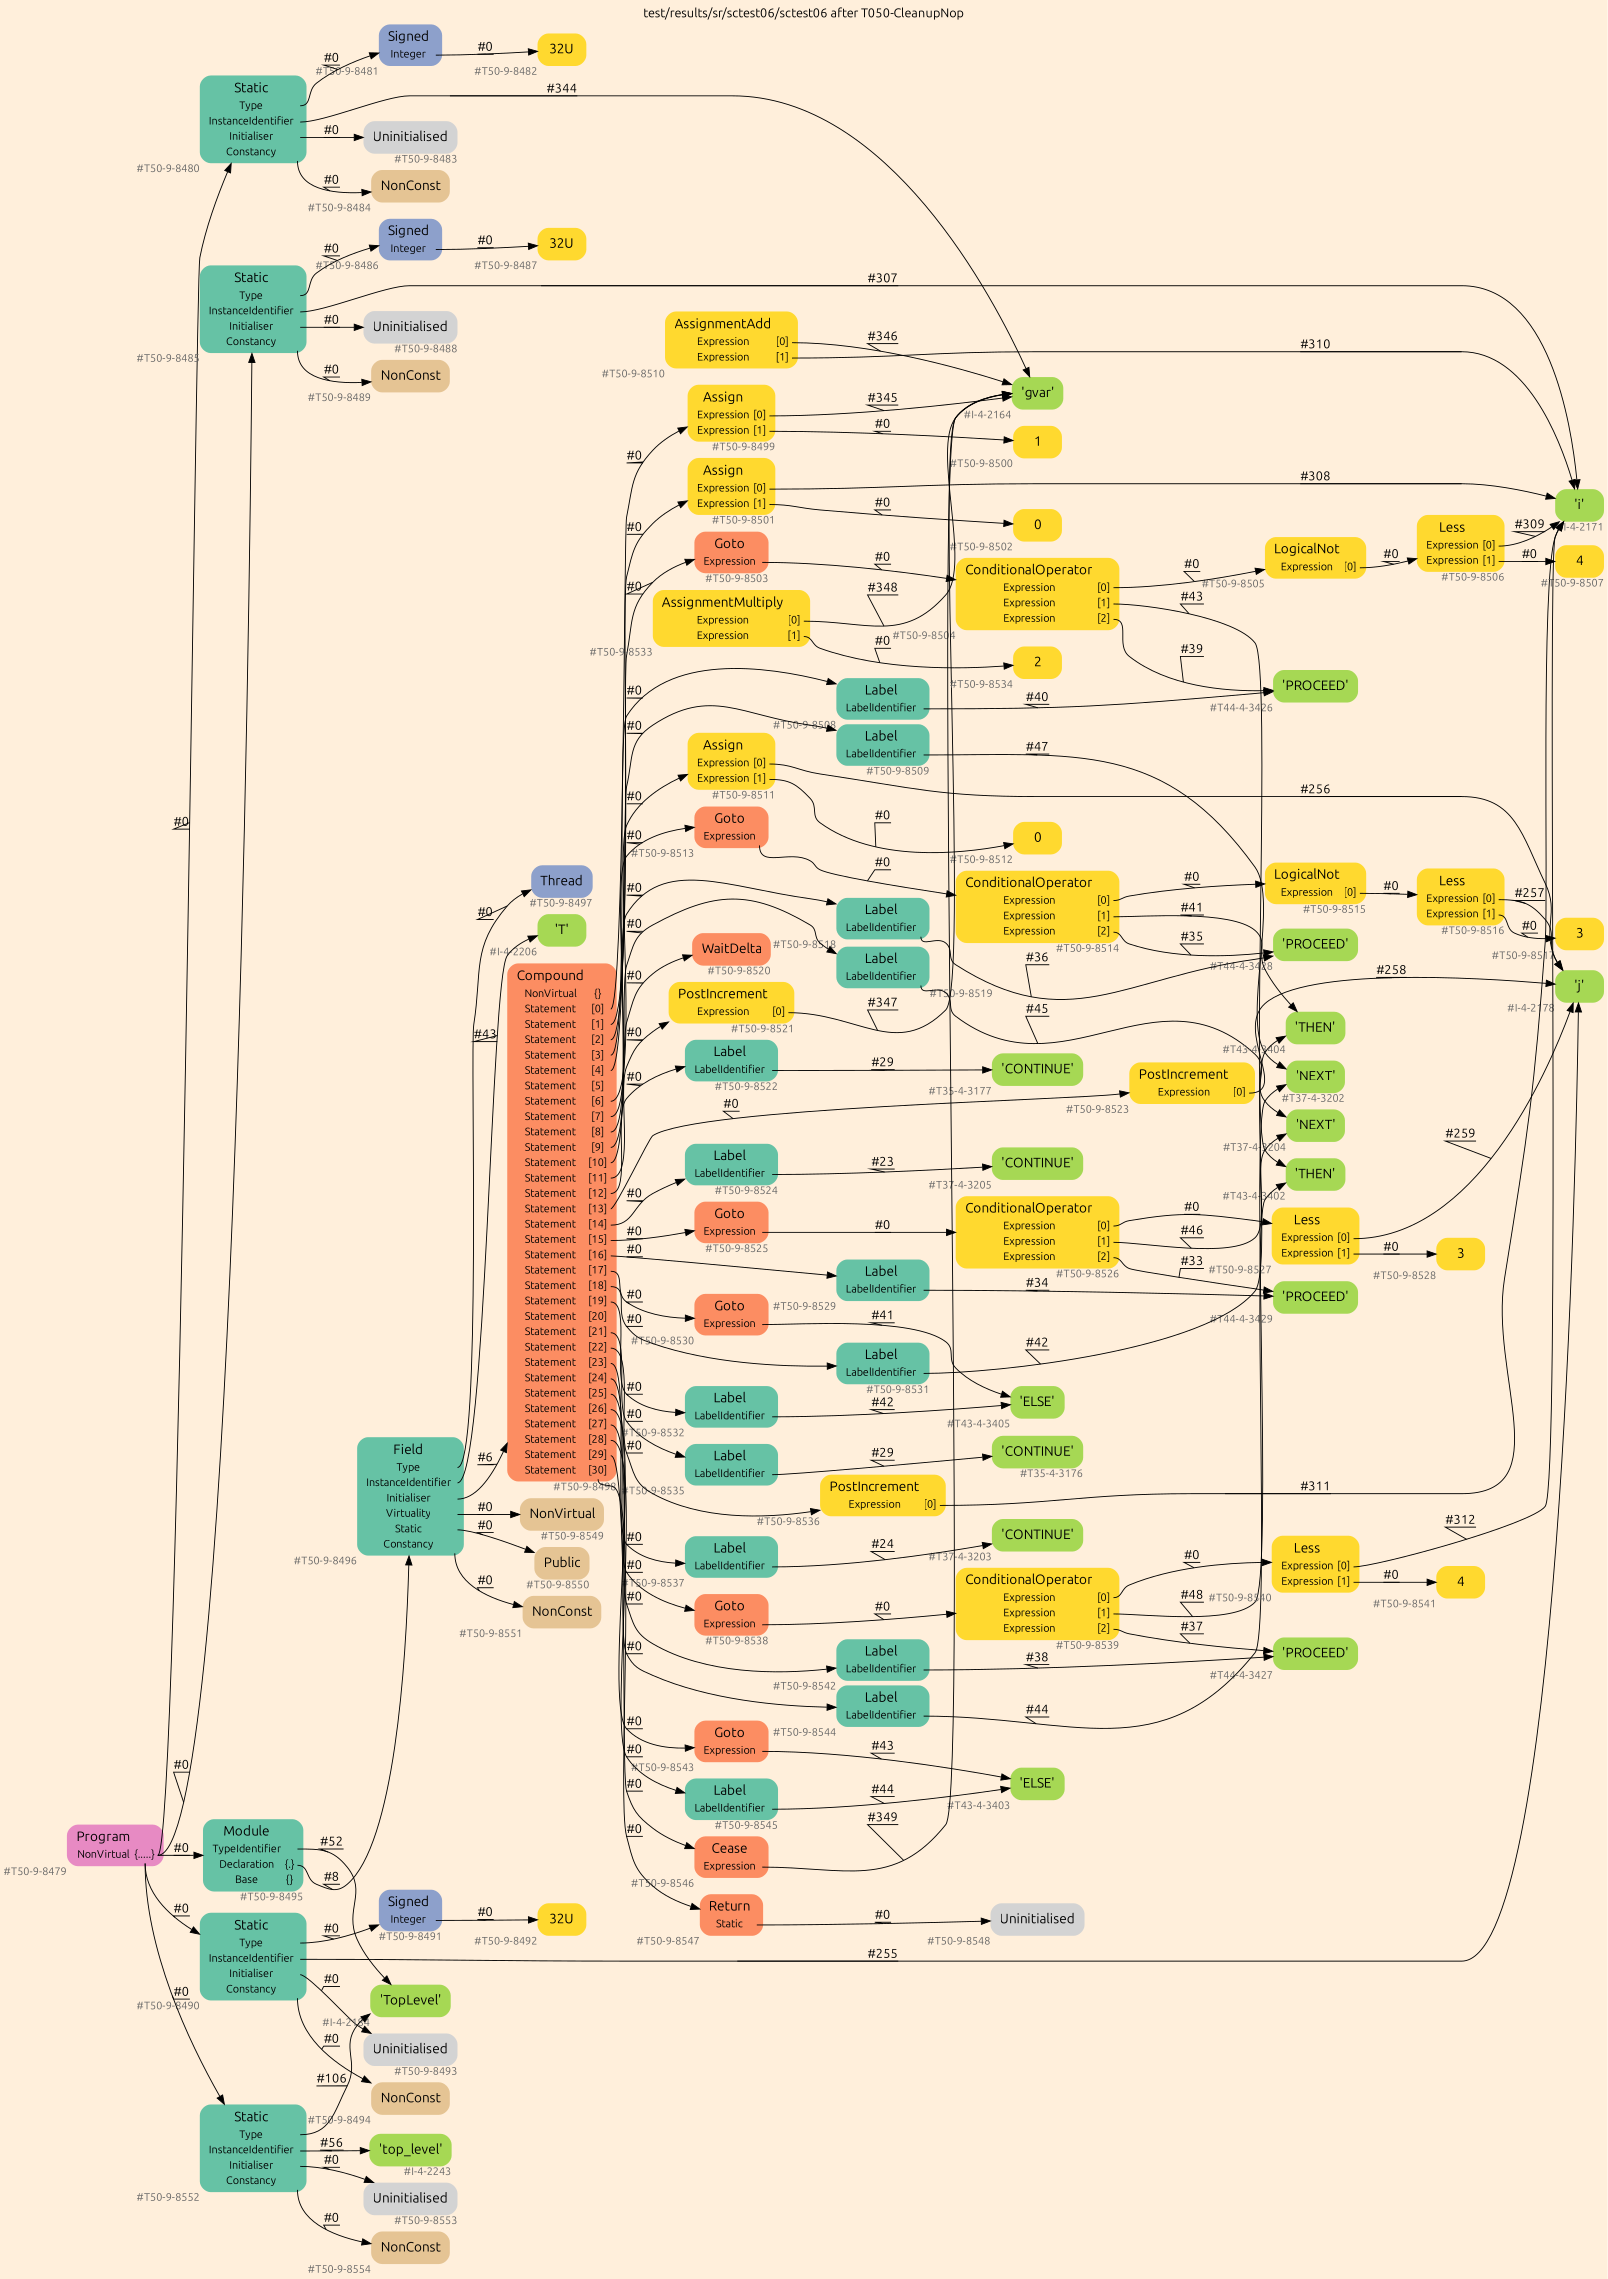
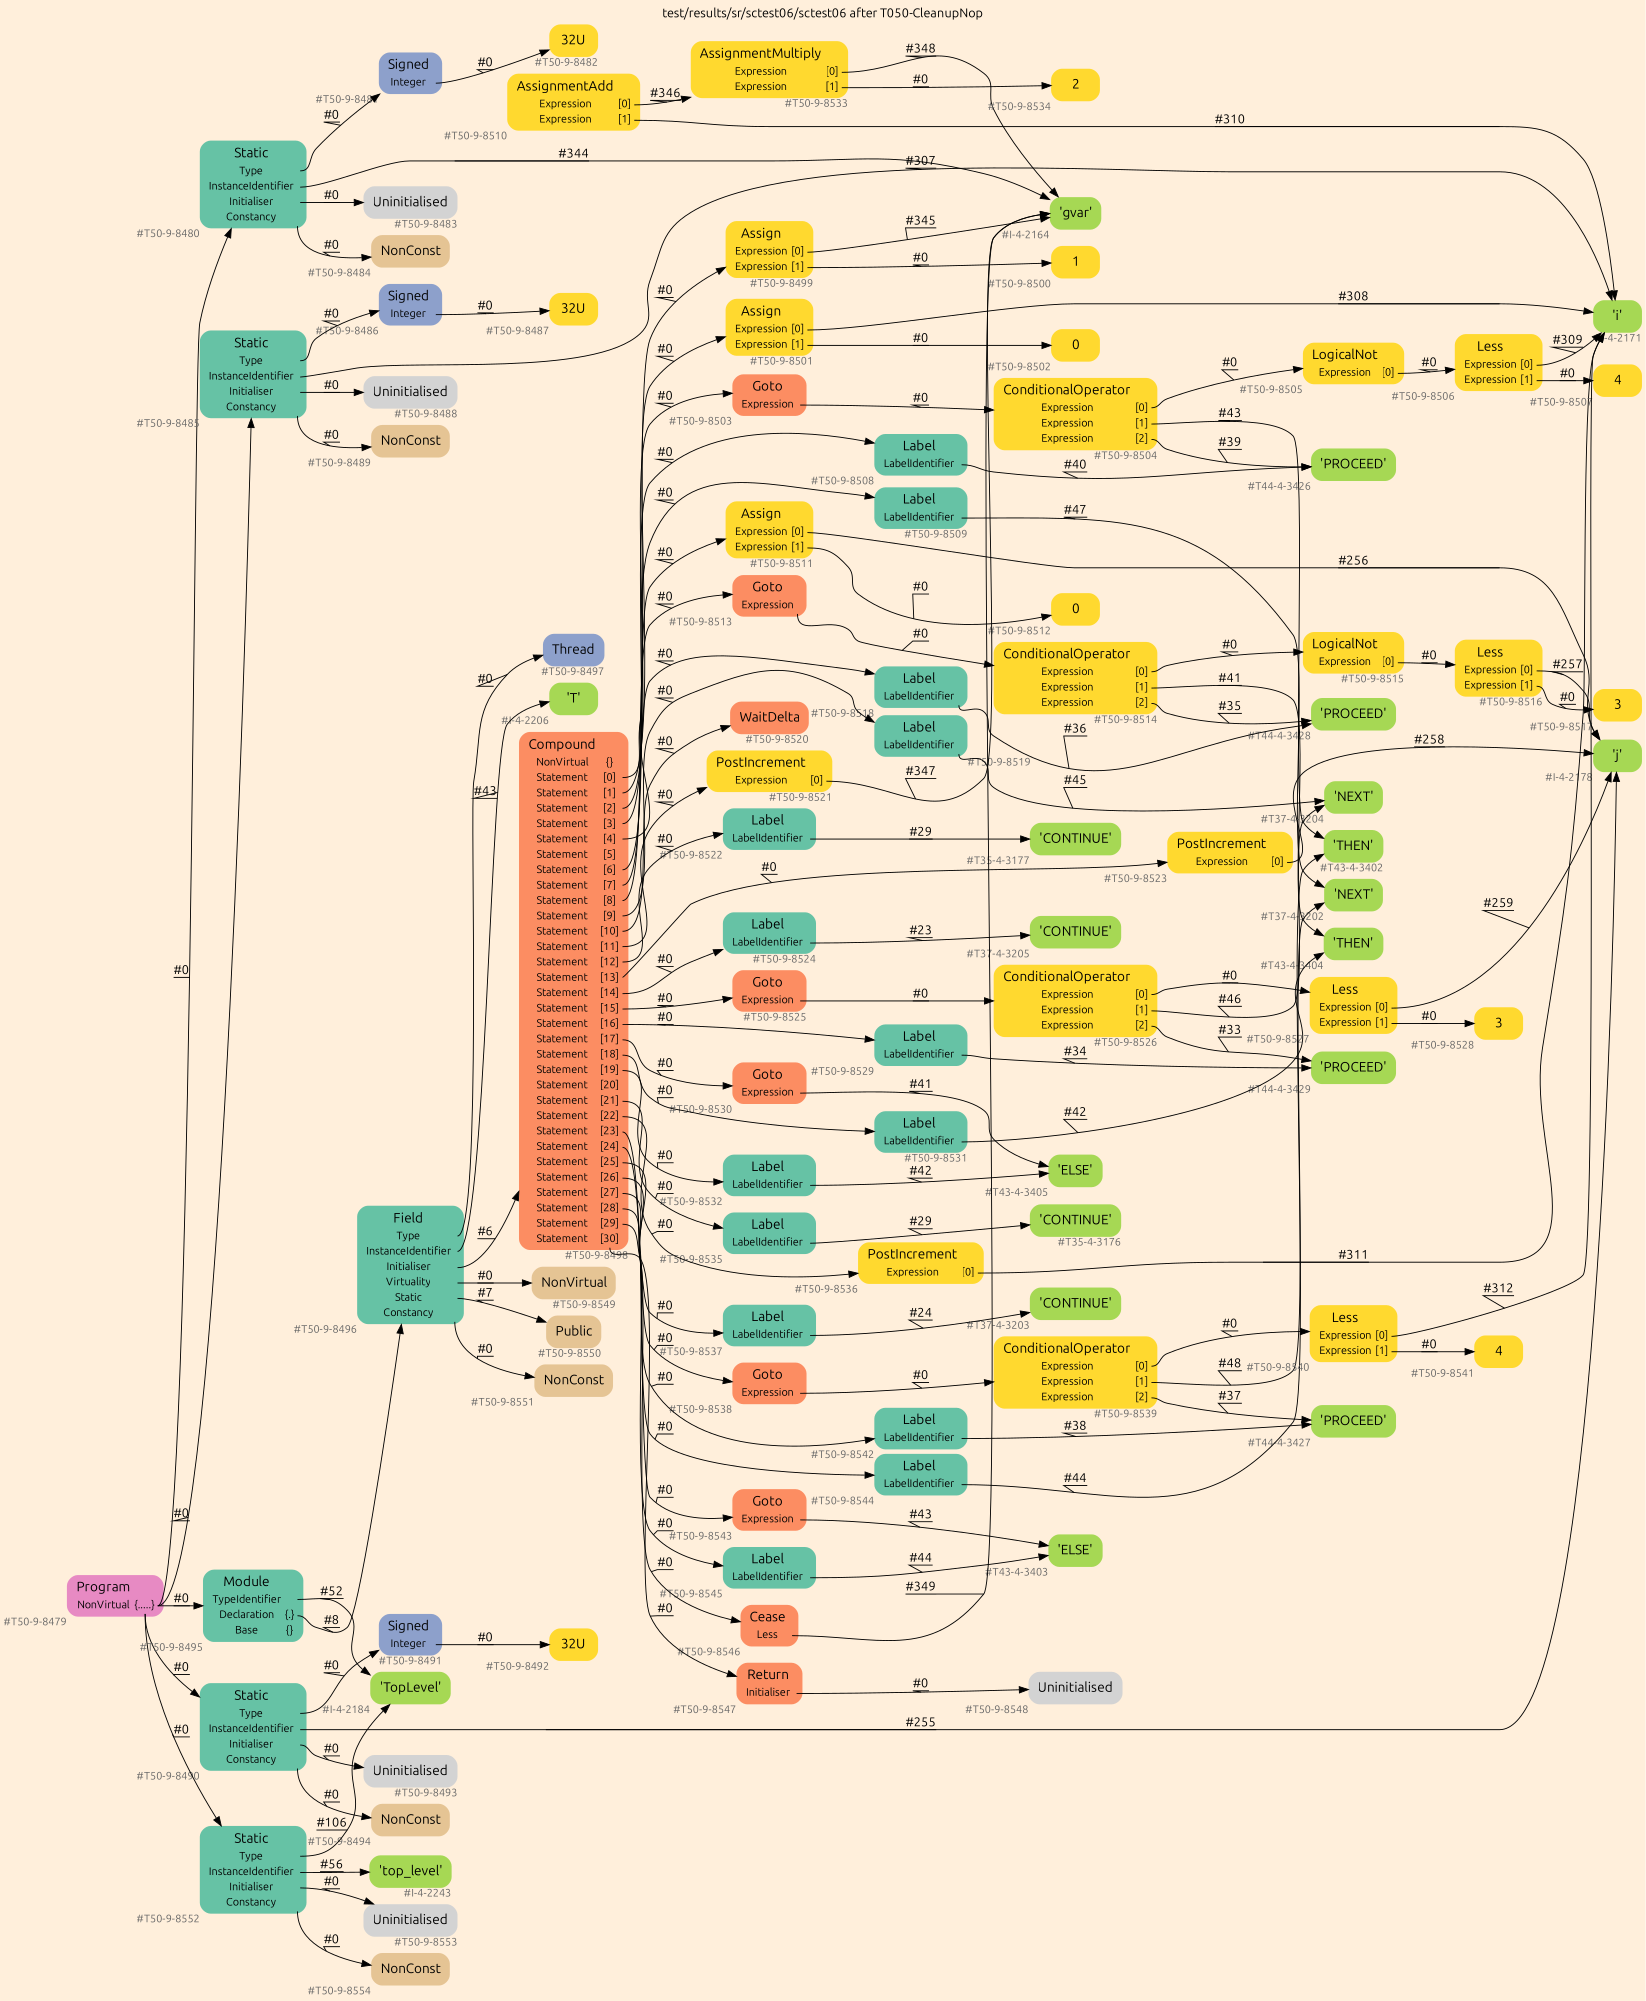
edge "AssignmentAdd" -> "'gvar'": now "AssignmentAdd" -> "AssignmentMultiply"
edge "Field" -> "Public": label "#0" -> "#7"
node "Cease": text "Expression" -> "Less"
node "Return": text "Static" -> "Initialiser"
